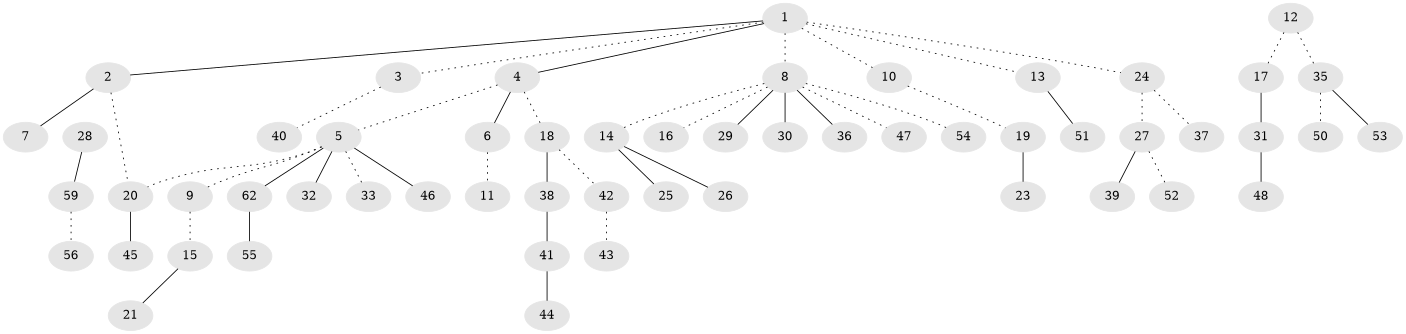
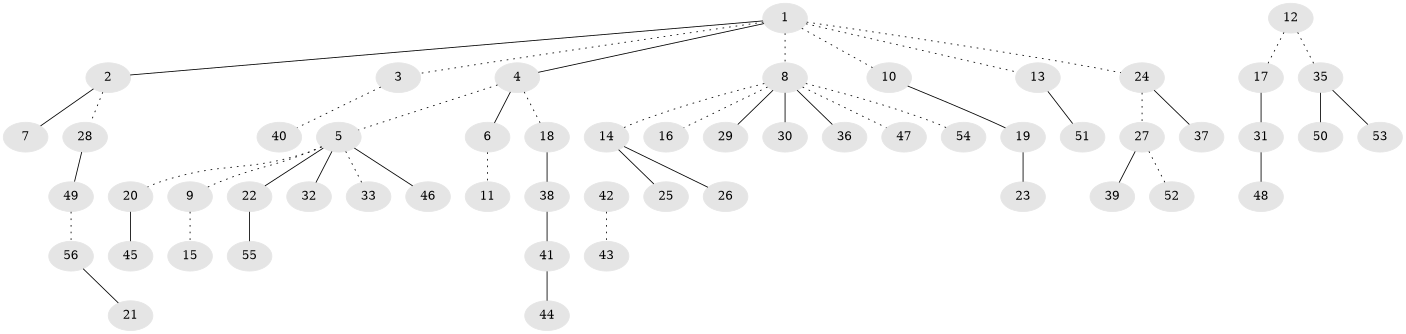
edge "10" -- "19": style dotted -> solid
edge "24" -- "37": style dotted -> solid
edge "35" -- "50": style dotted -> solid
edge "2" -- "20": now "2" -- "28"
edge "18" -- "42": removed
node "59": label "59" -> "49"
node "62": label "62" -> "22"
edge "15" -- "21": now "56" -- "21"
